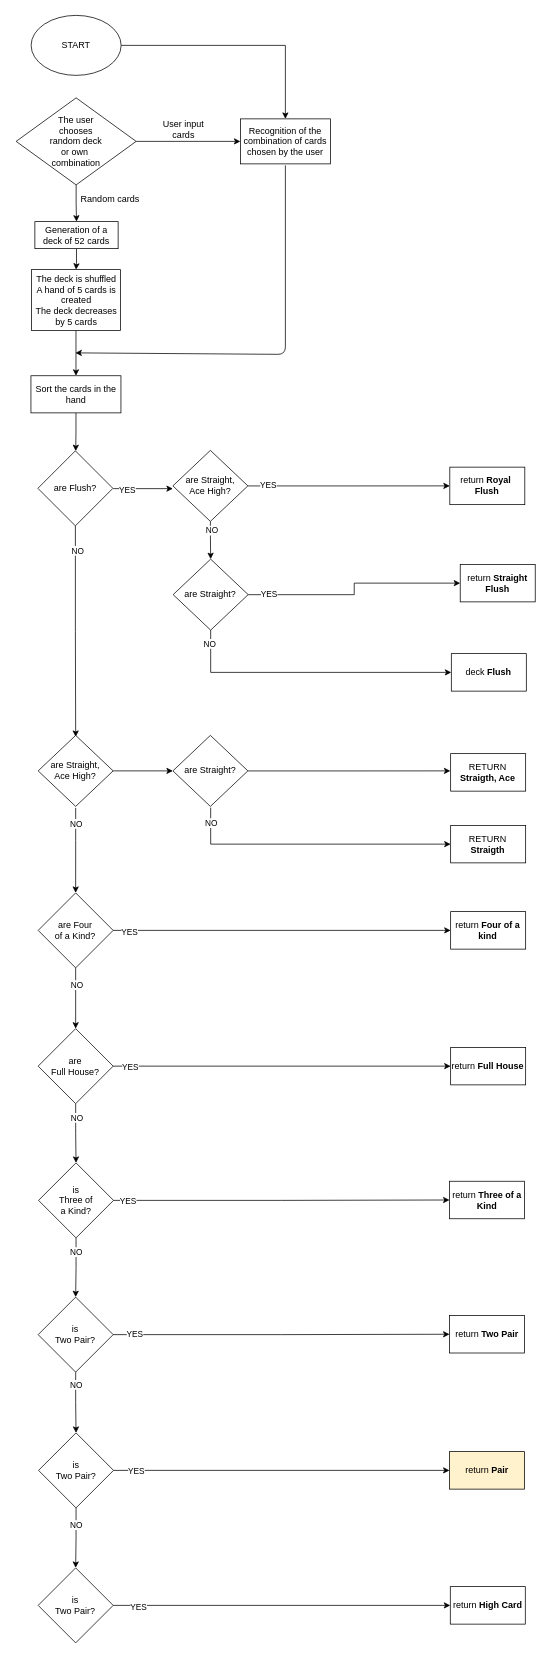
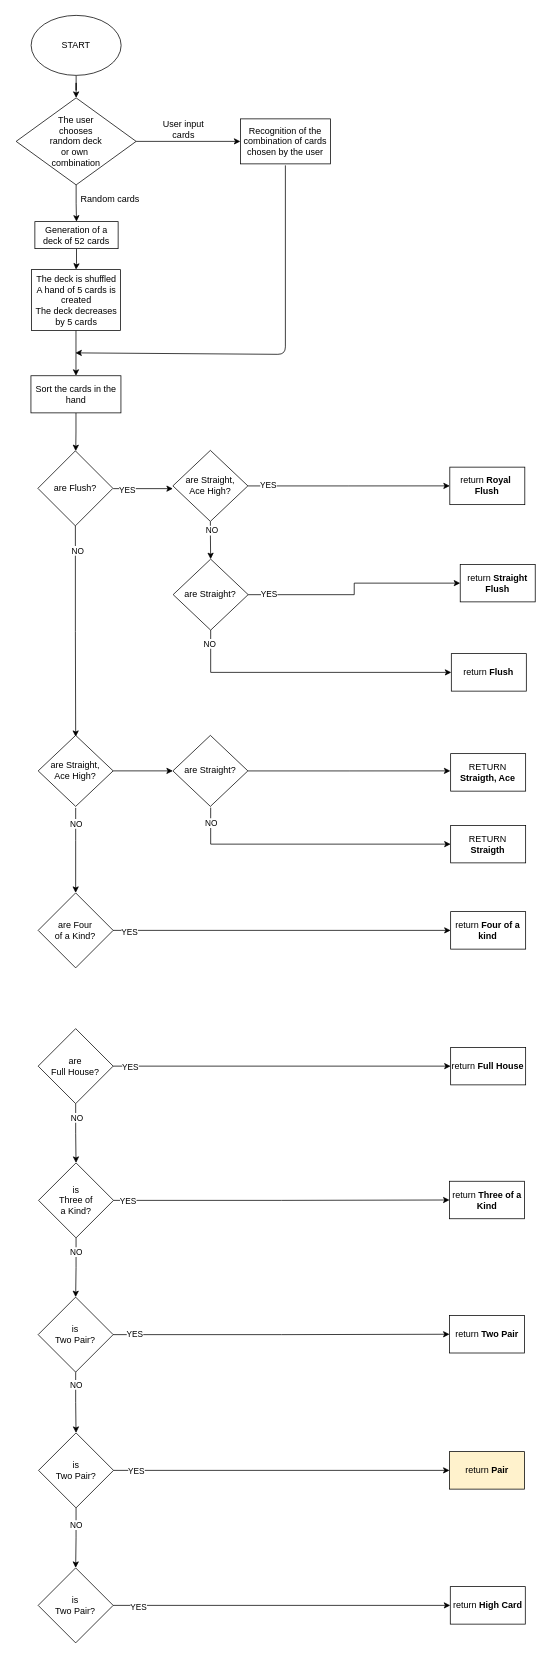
edge "START" -> "Recognition of the combination of cards chosen by the user": now "START" -> "The user chooses random deck or own combination"
node "deck Flush": label "deck Flush" -> "return Flush"
edge "are Four of a Kind?" -> "are Full House?": removed, label "NO"
